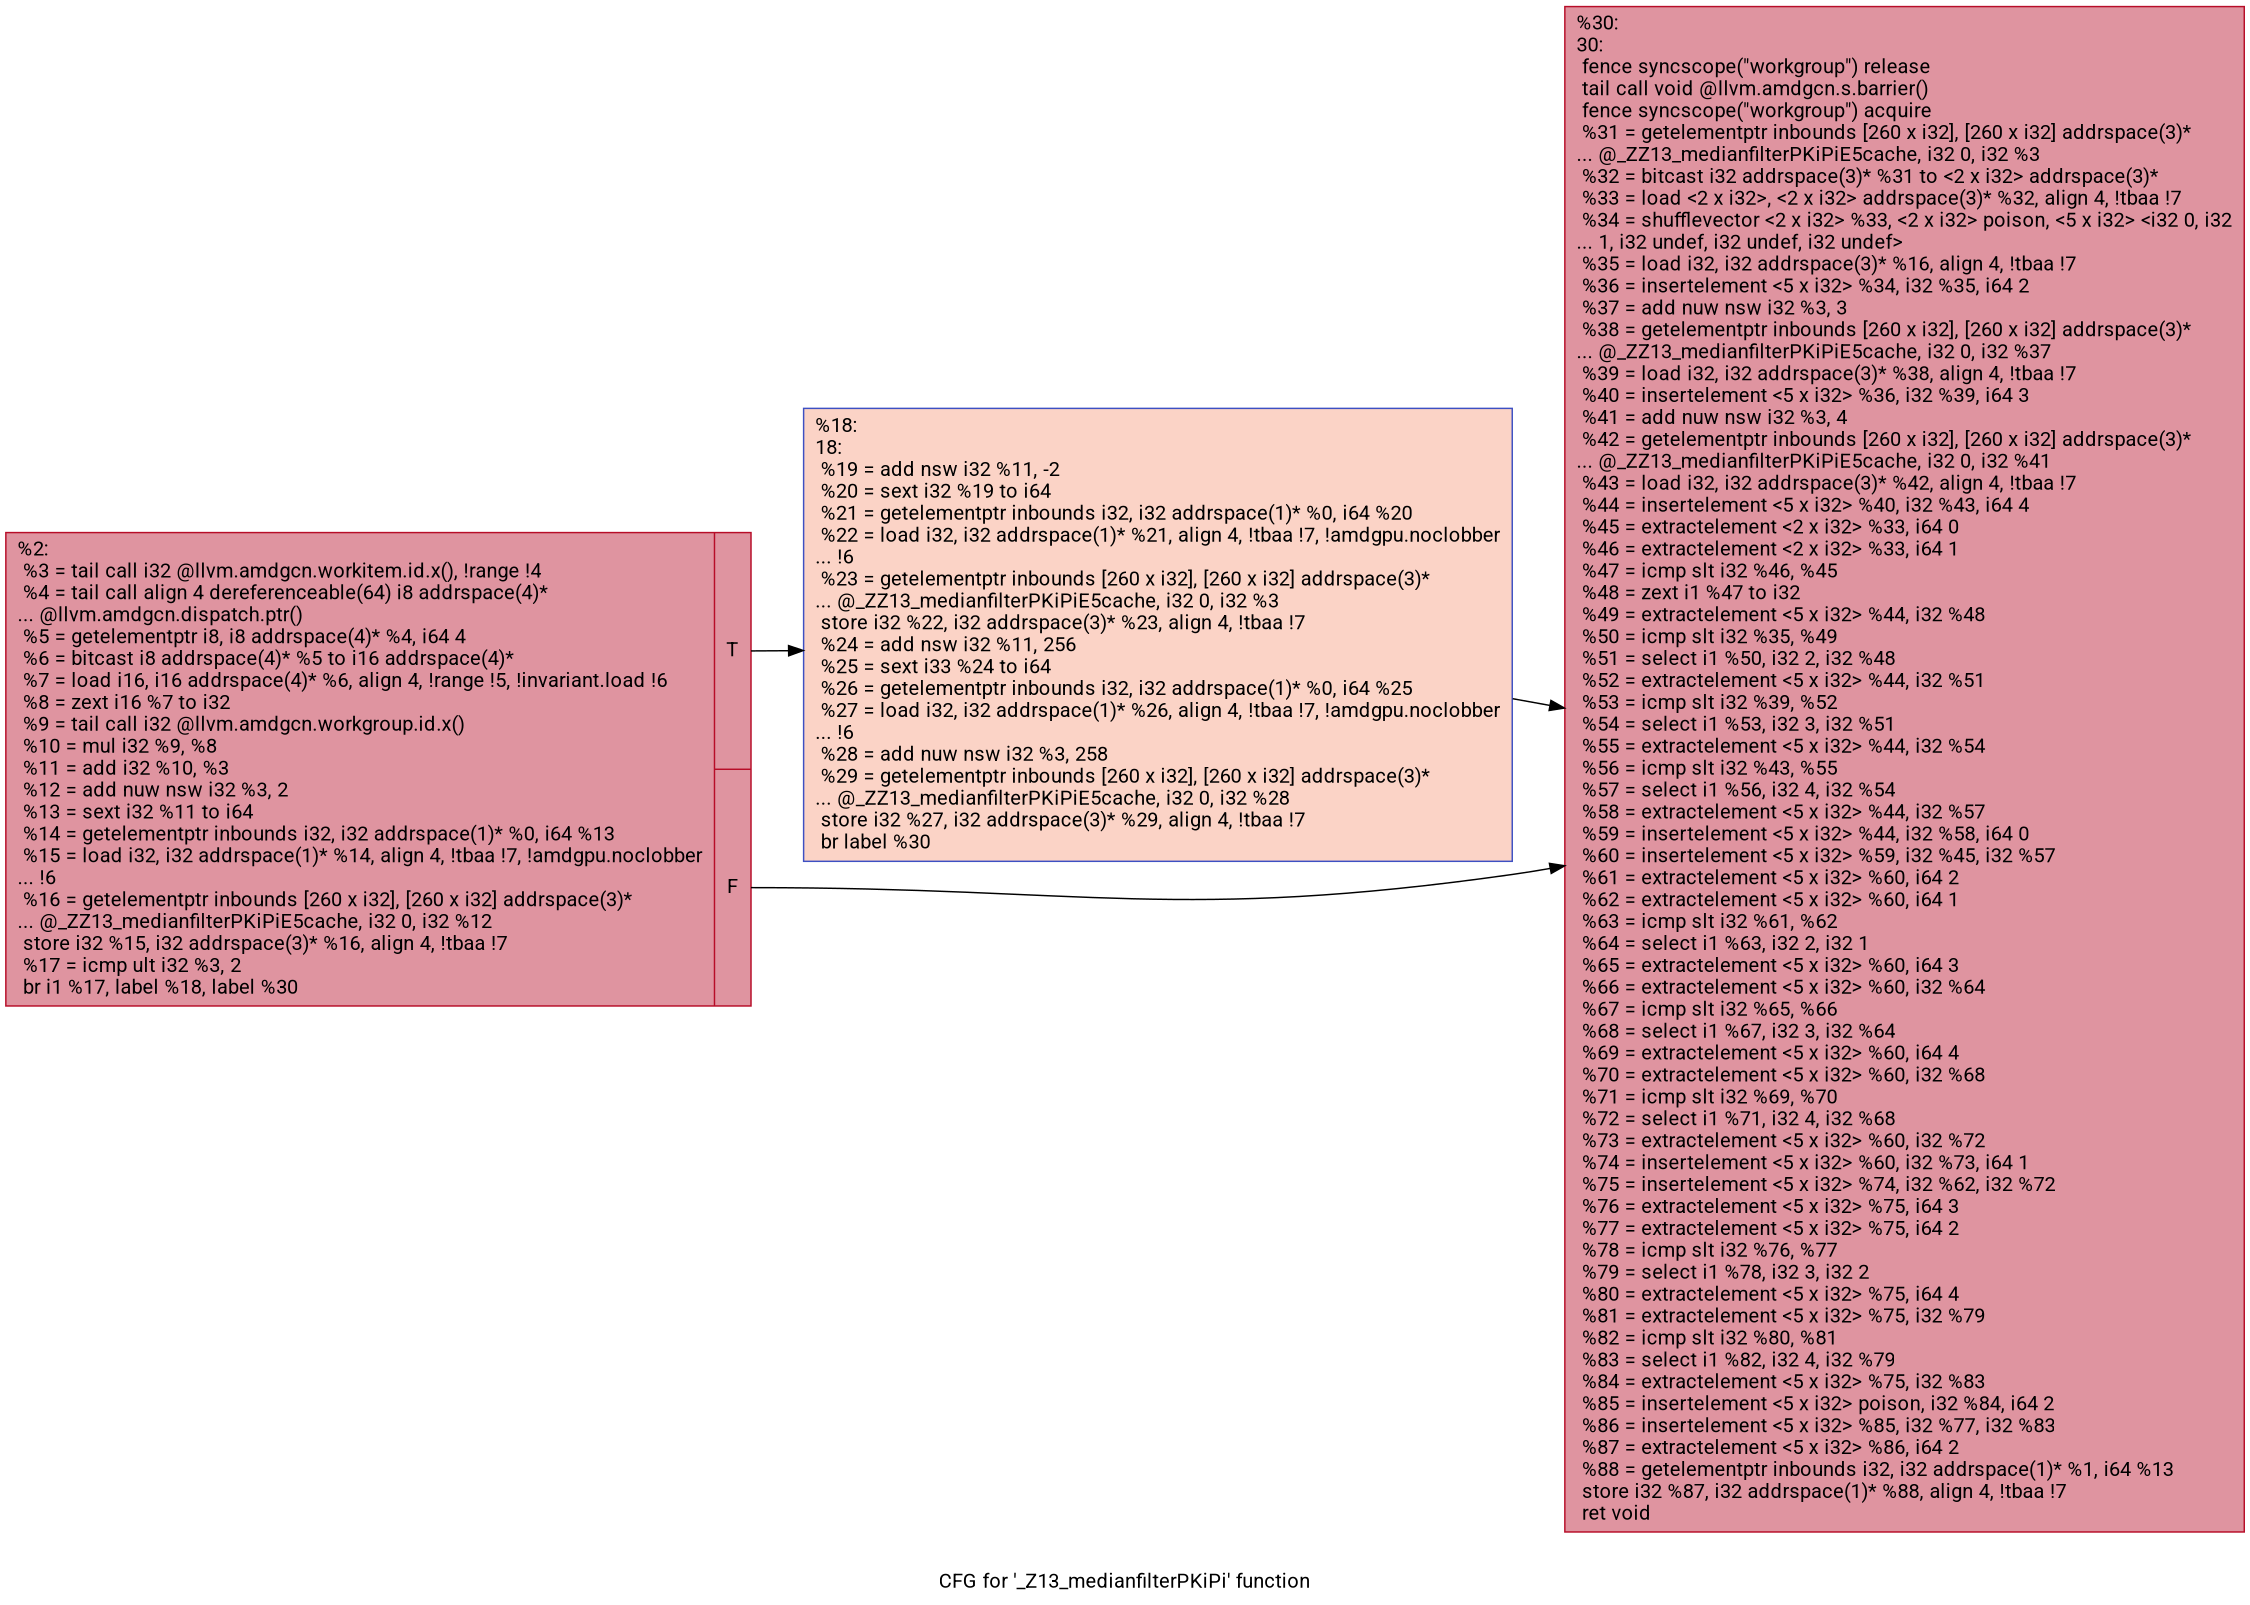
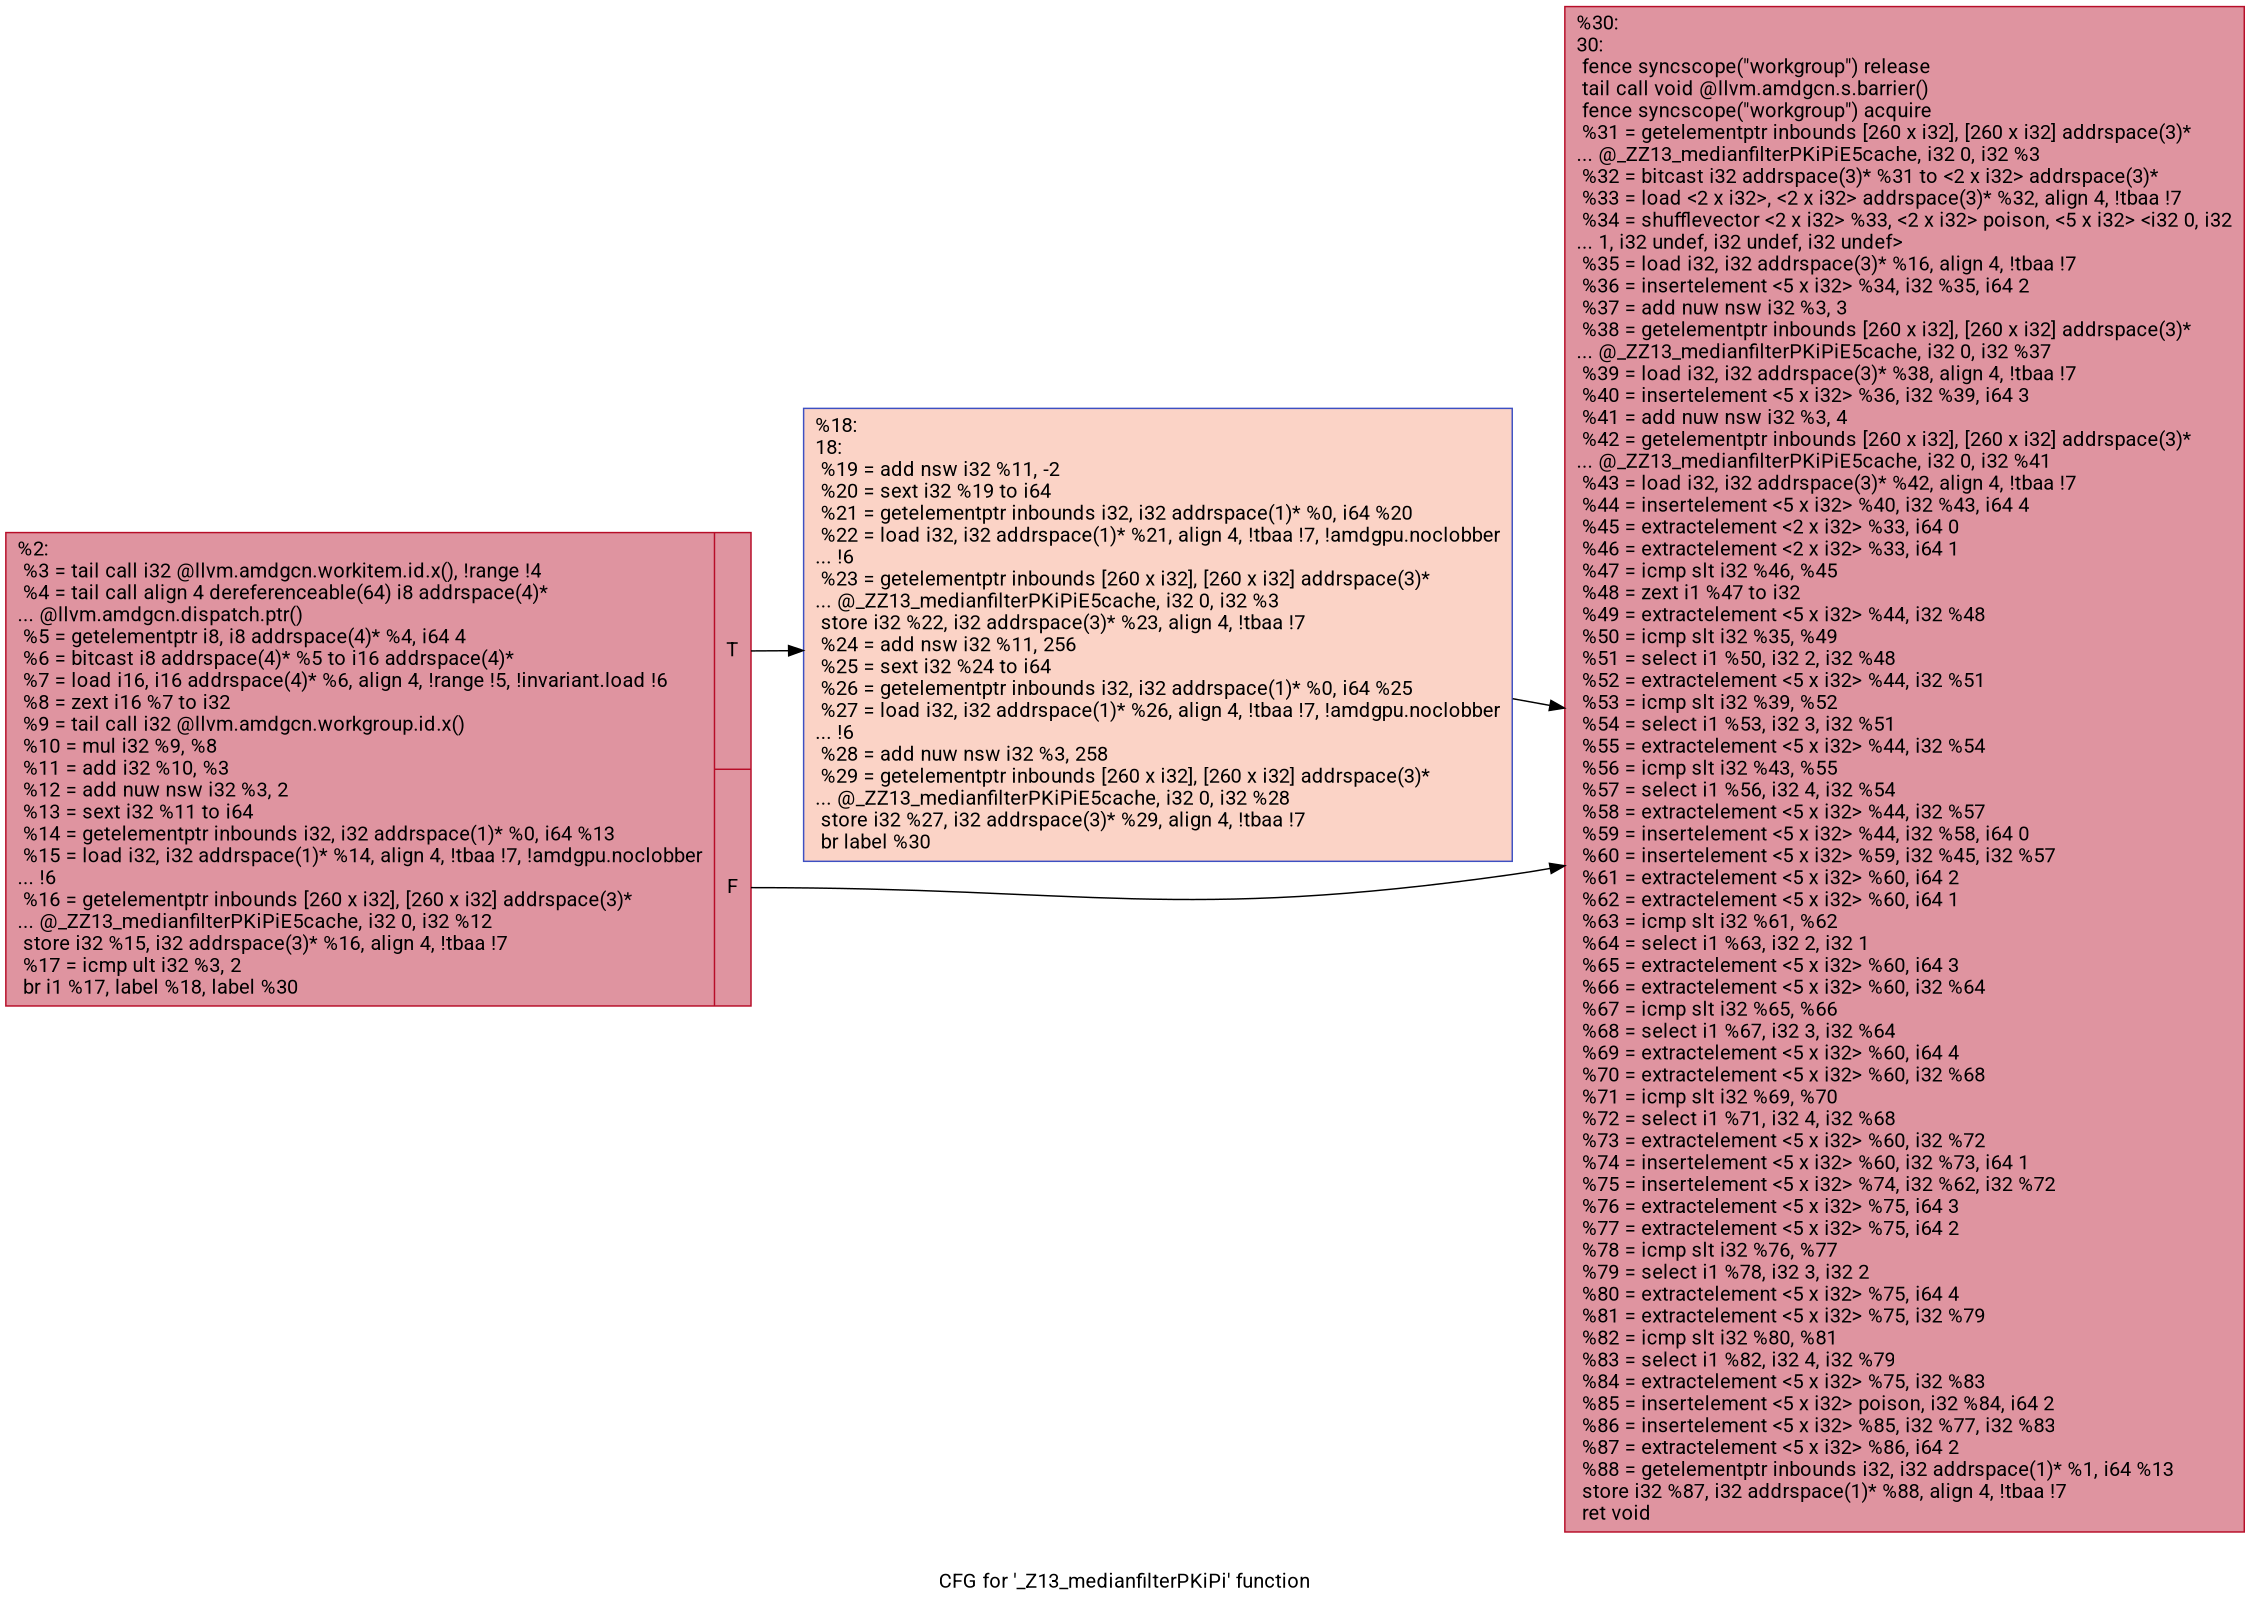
node "%18:": text "%25 = sext i33 %24 to i64" -> "%25 = sext i32 %24 to i64"
